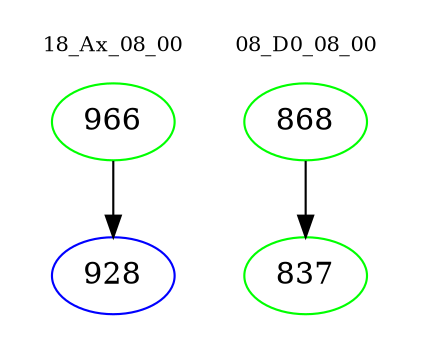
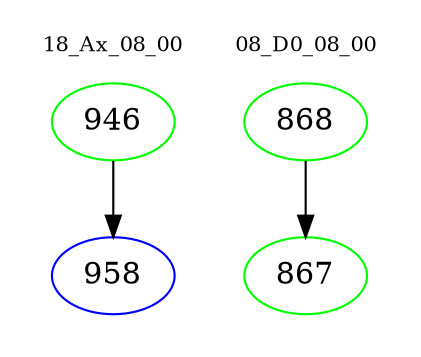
node "966": label "966" -> "946"
node "928": label "928" -> "958"
node "837": label "837" -> "867"
